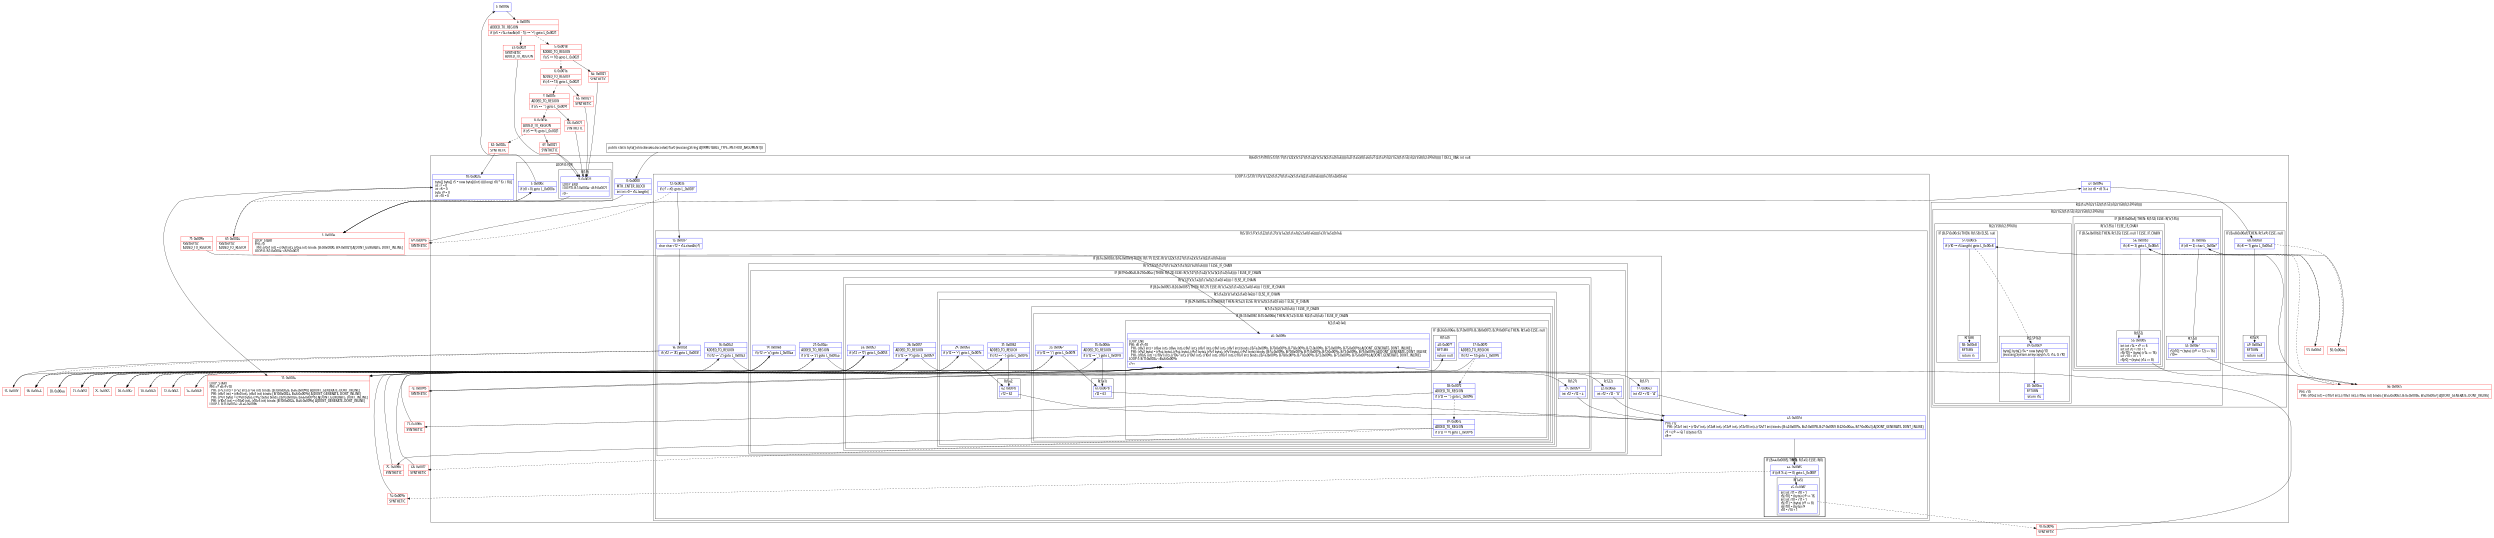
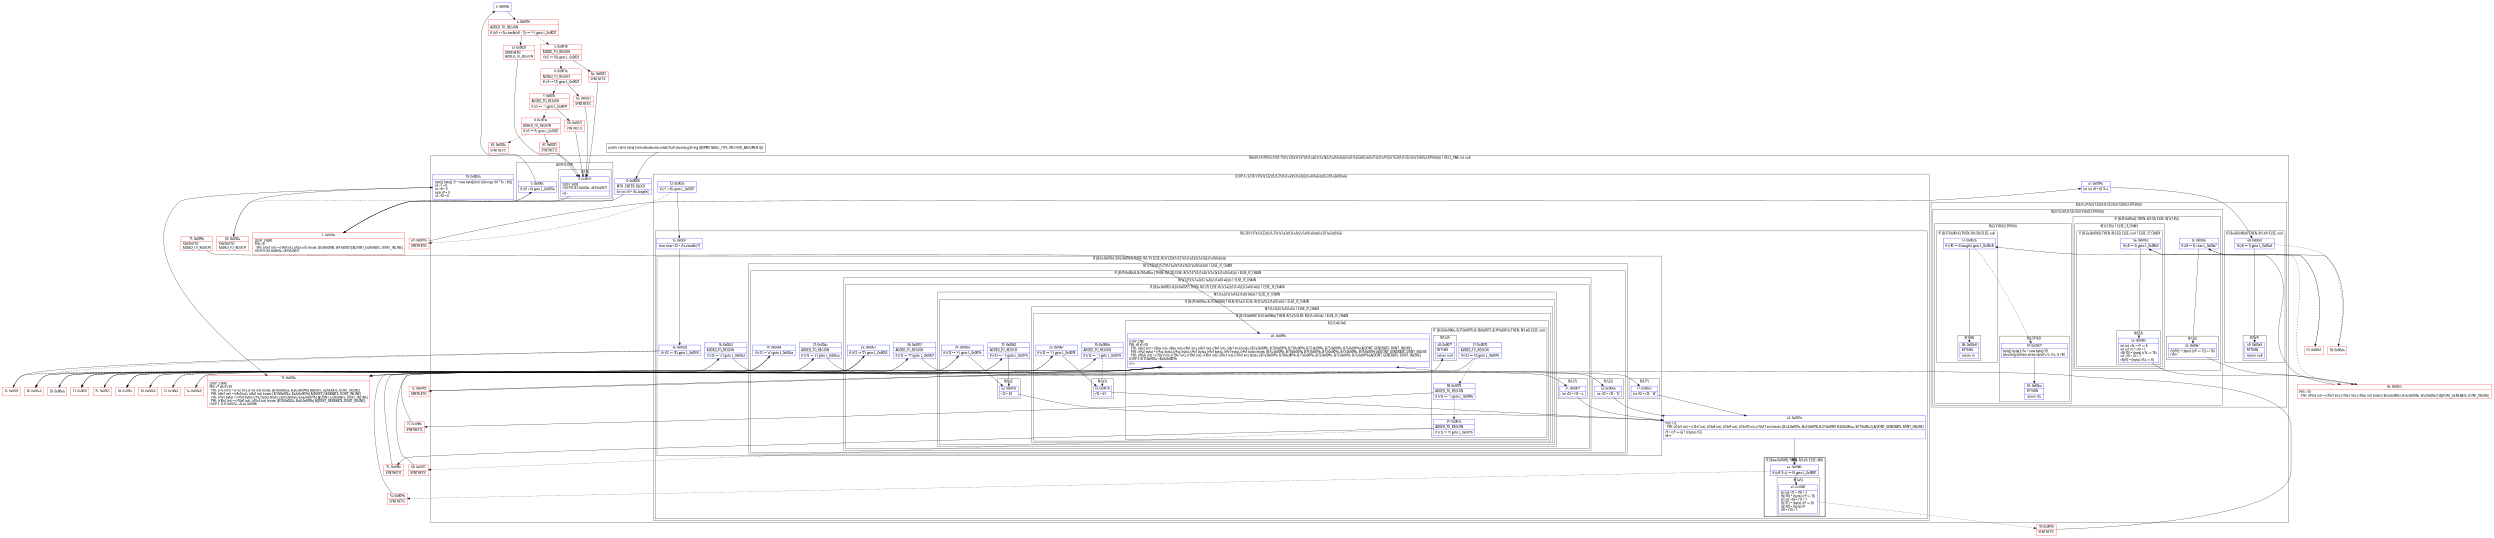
edge "62: 0x0024" -> "10: 0x0024": removed
edge "35: 0x006b" -> "41: 0x0078": style solid -> dashed
